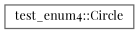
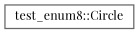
node "test_enum4::Circle": label "test_enum4::Circle" -> "test_enum8::Circle"
